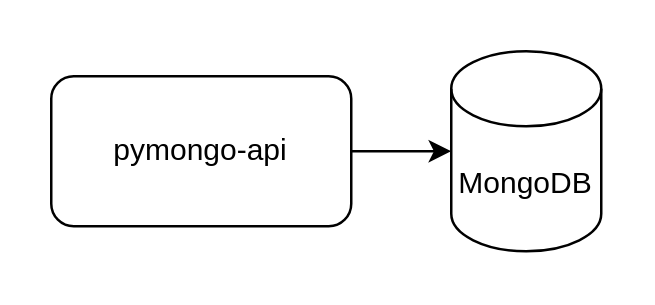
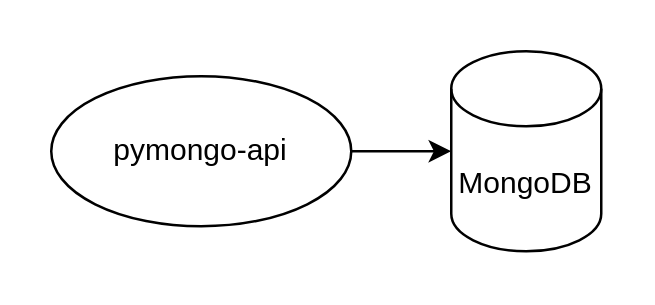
node "pymongo-api": shape rounded rectangle -> ellipse
